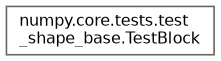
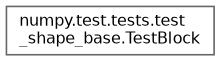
node "numpy.core.tests.test _shape_base.TestBlock": label "numpy.core.tests.test _shape_base.TestBlock" -> "numpy.test.tests.test _shape_base.TestBlock"
